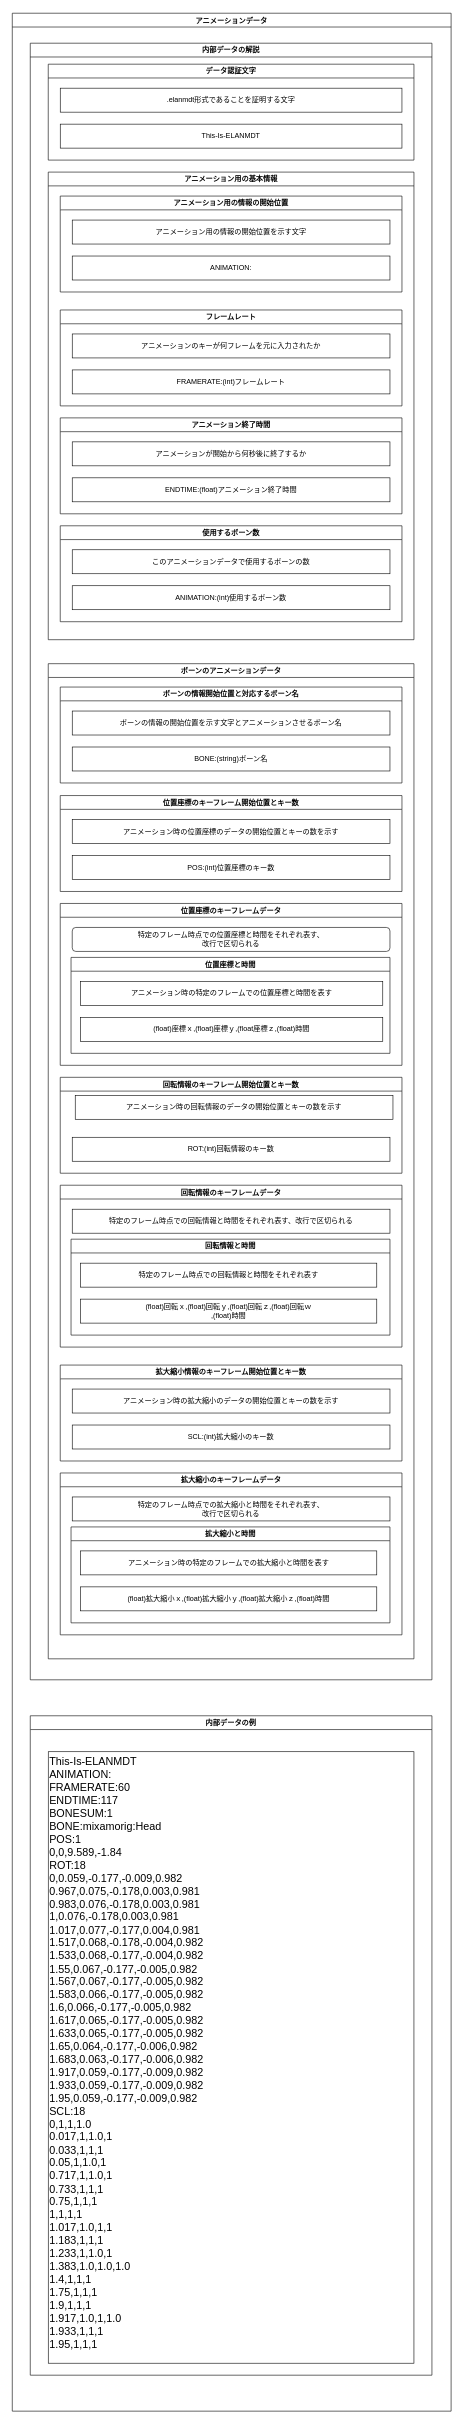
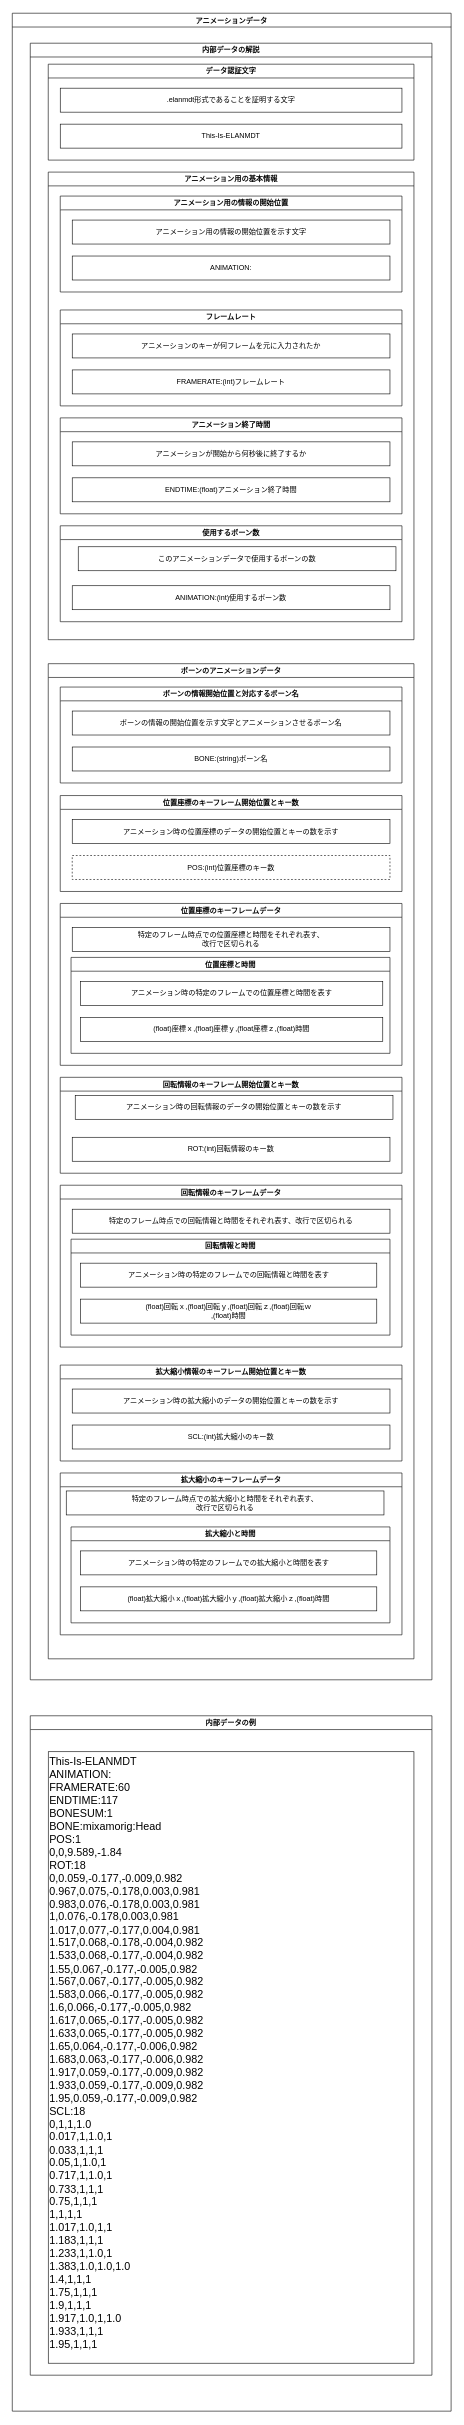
node "このアニメーションデータで使用するボーンの数": moved (231, 561) -> (237, 558)
node "POS:(int)位置座標のキー数": style solid -> dashed
node "特定のフレーム時点での位置座標と時間をそれぞれ表す、 改行で区切られる": shape rounded rectangle -> rectangle
node "特定のフレーム時点での回転情報と時間をそれぞれ表す": label "特定のフレーム時点での回転情報と時間をそれぞれ表す" -> "アニメーション時の特定のフレームでの回転情報と時間を表す"
node "特定のフレーム時点での拡大縮小と時間をそれぞれ表す、 改行で区切られる": moved (231, 1509) -> (225, 1503)
